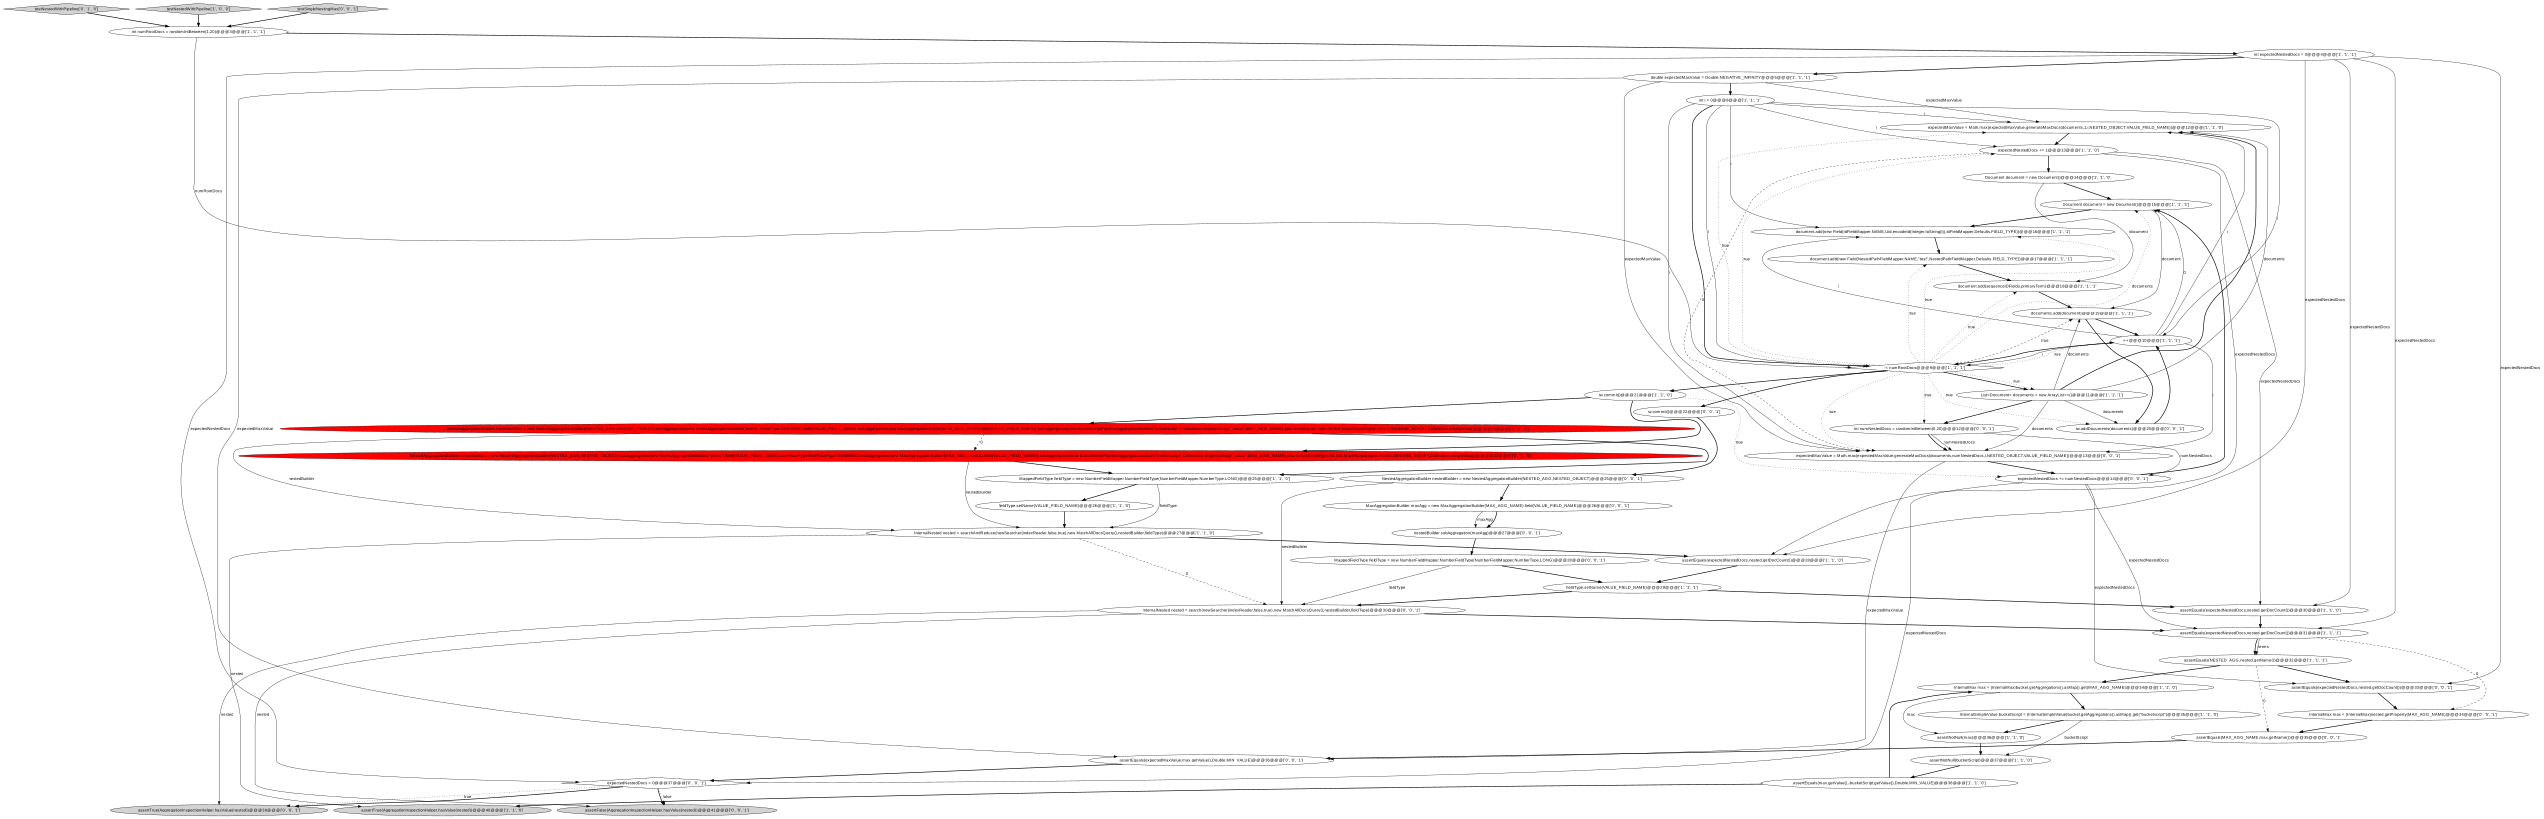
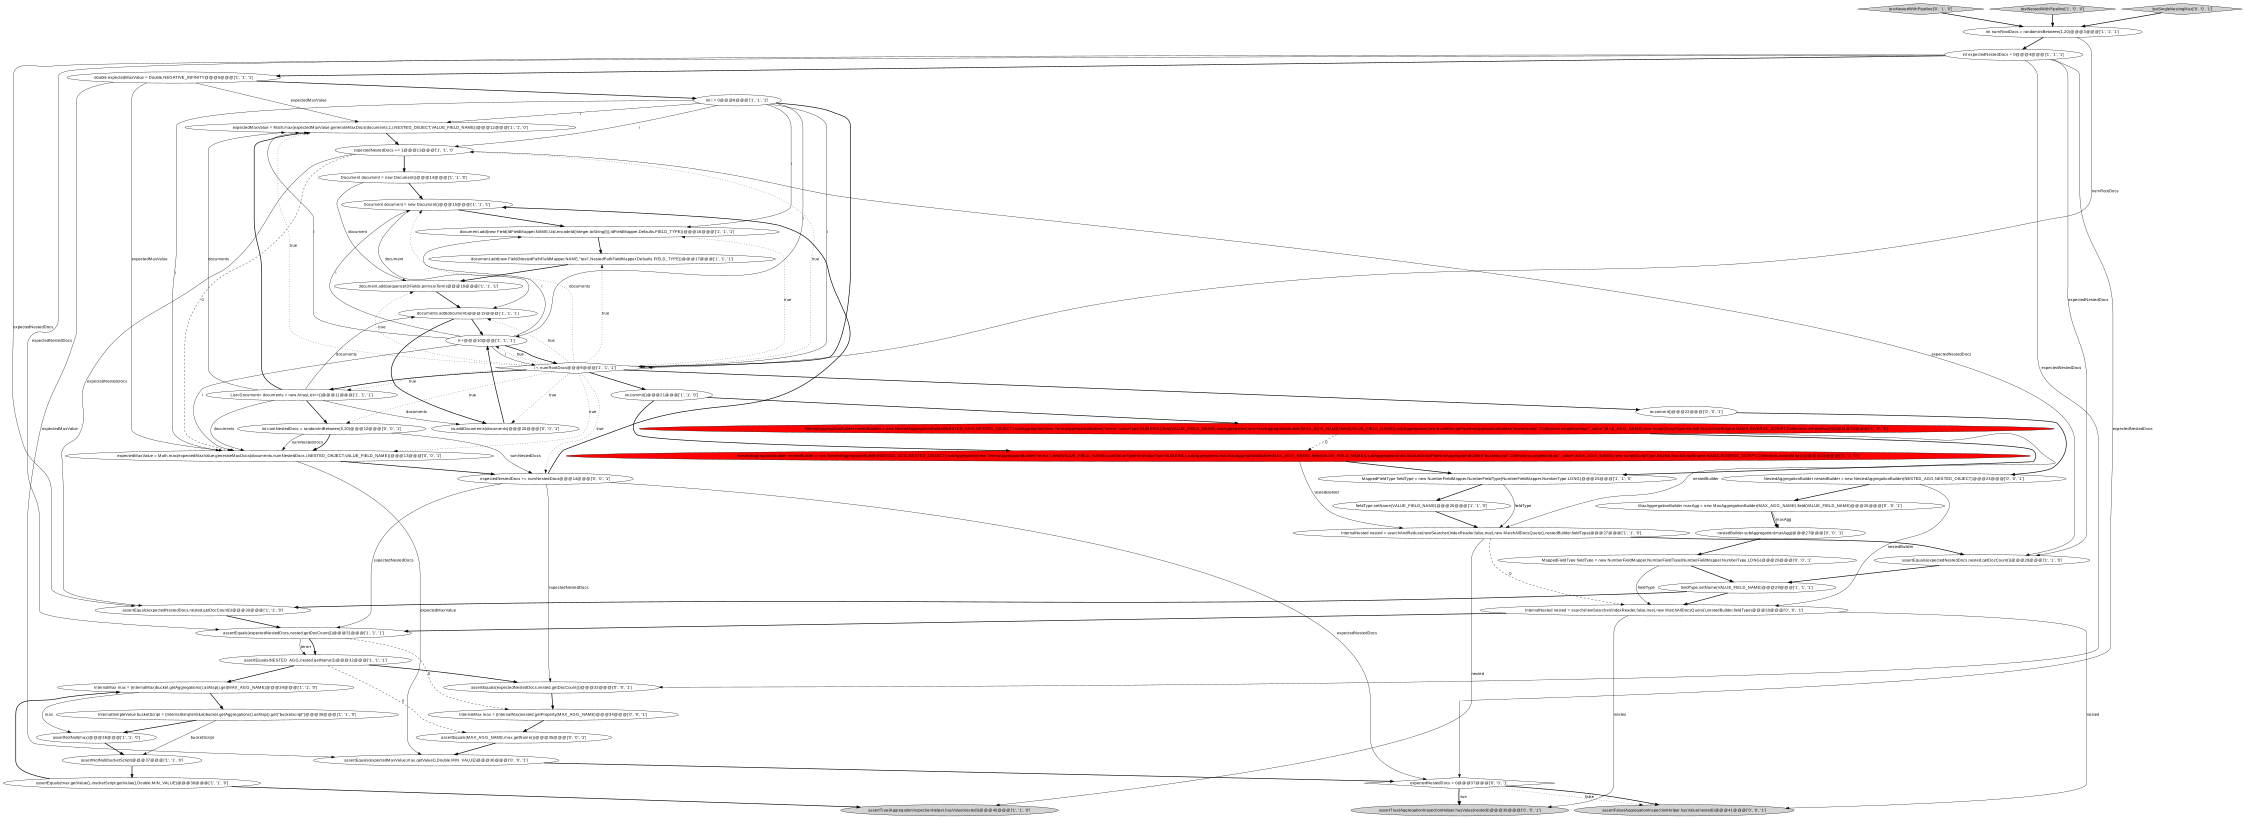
edge "i++@@@10@@@['1', '1', '1']" -> "Document document = new Document()@@@15@@@['1', '1', '1']": label "0" -> "i"
edge "i < numRootDocs@@@9@@@['1', '1', '1']" -> "documents.add(document)@@@19@@@['1', '1', '1']": style dashed -> dotted
edge "iw.commit()@@@21@@@['1', '1', '0']" -> "expectedNestedDocs += numNestedDocs@@@14@@@['0', '0', '1']": now "i < numRootDocs@@@9@@@['1', '1', '1']" -> "expectedNestedDocs += numNestedDocs@@@14@@@['0', '0', '1']"
